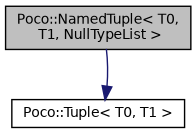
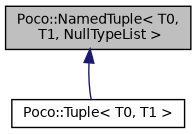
edge "Poco::NamedTuple< T0, T1, NullTypeList >" -> "Poco::Tuple< T0, T1 >": reversed
